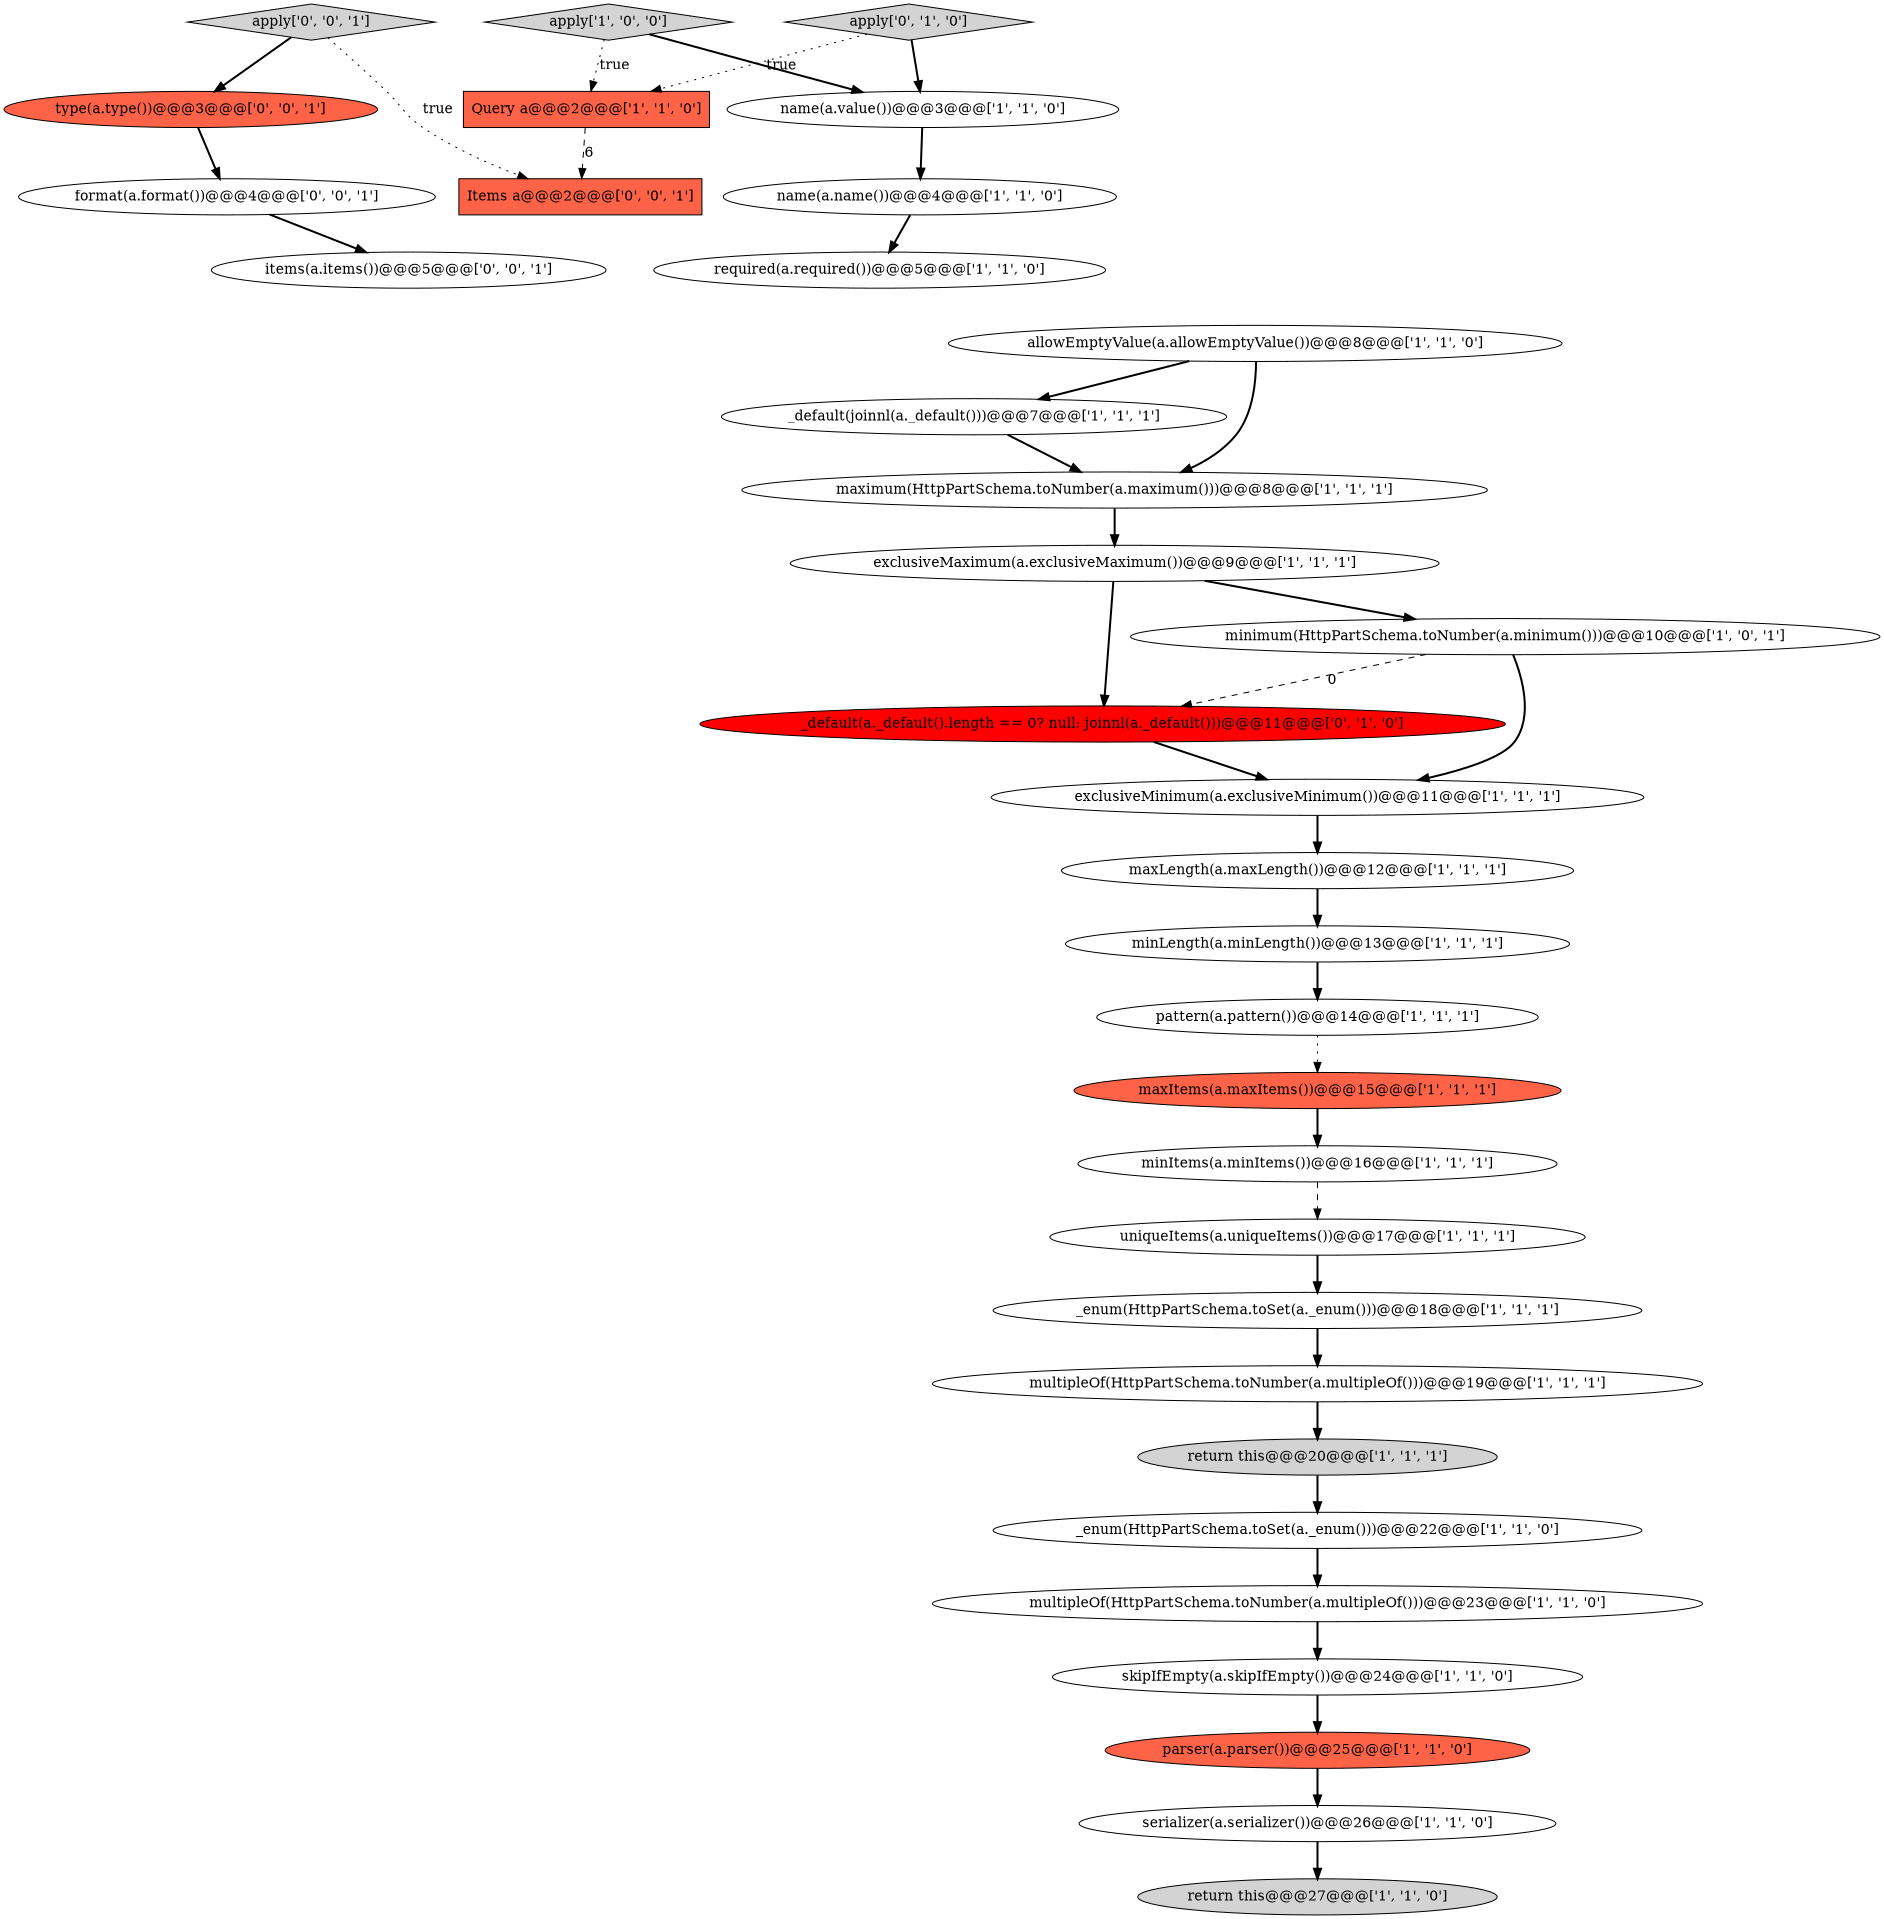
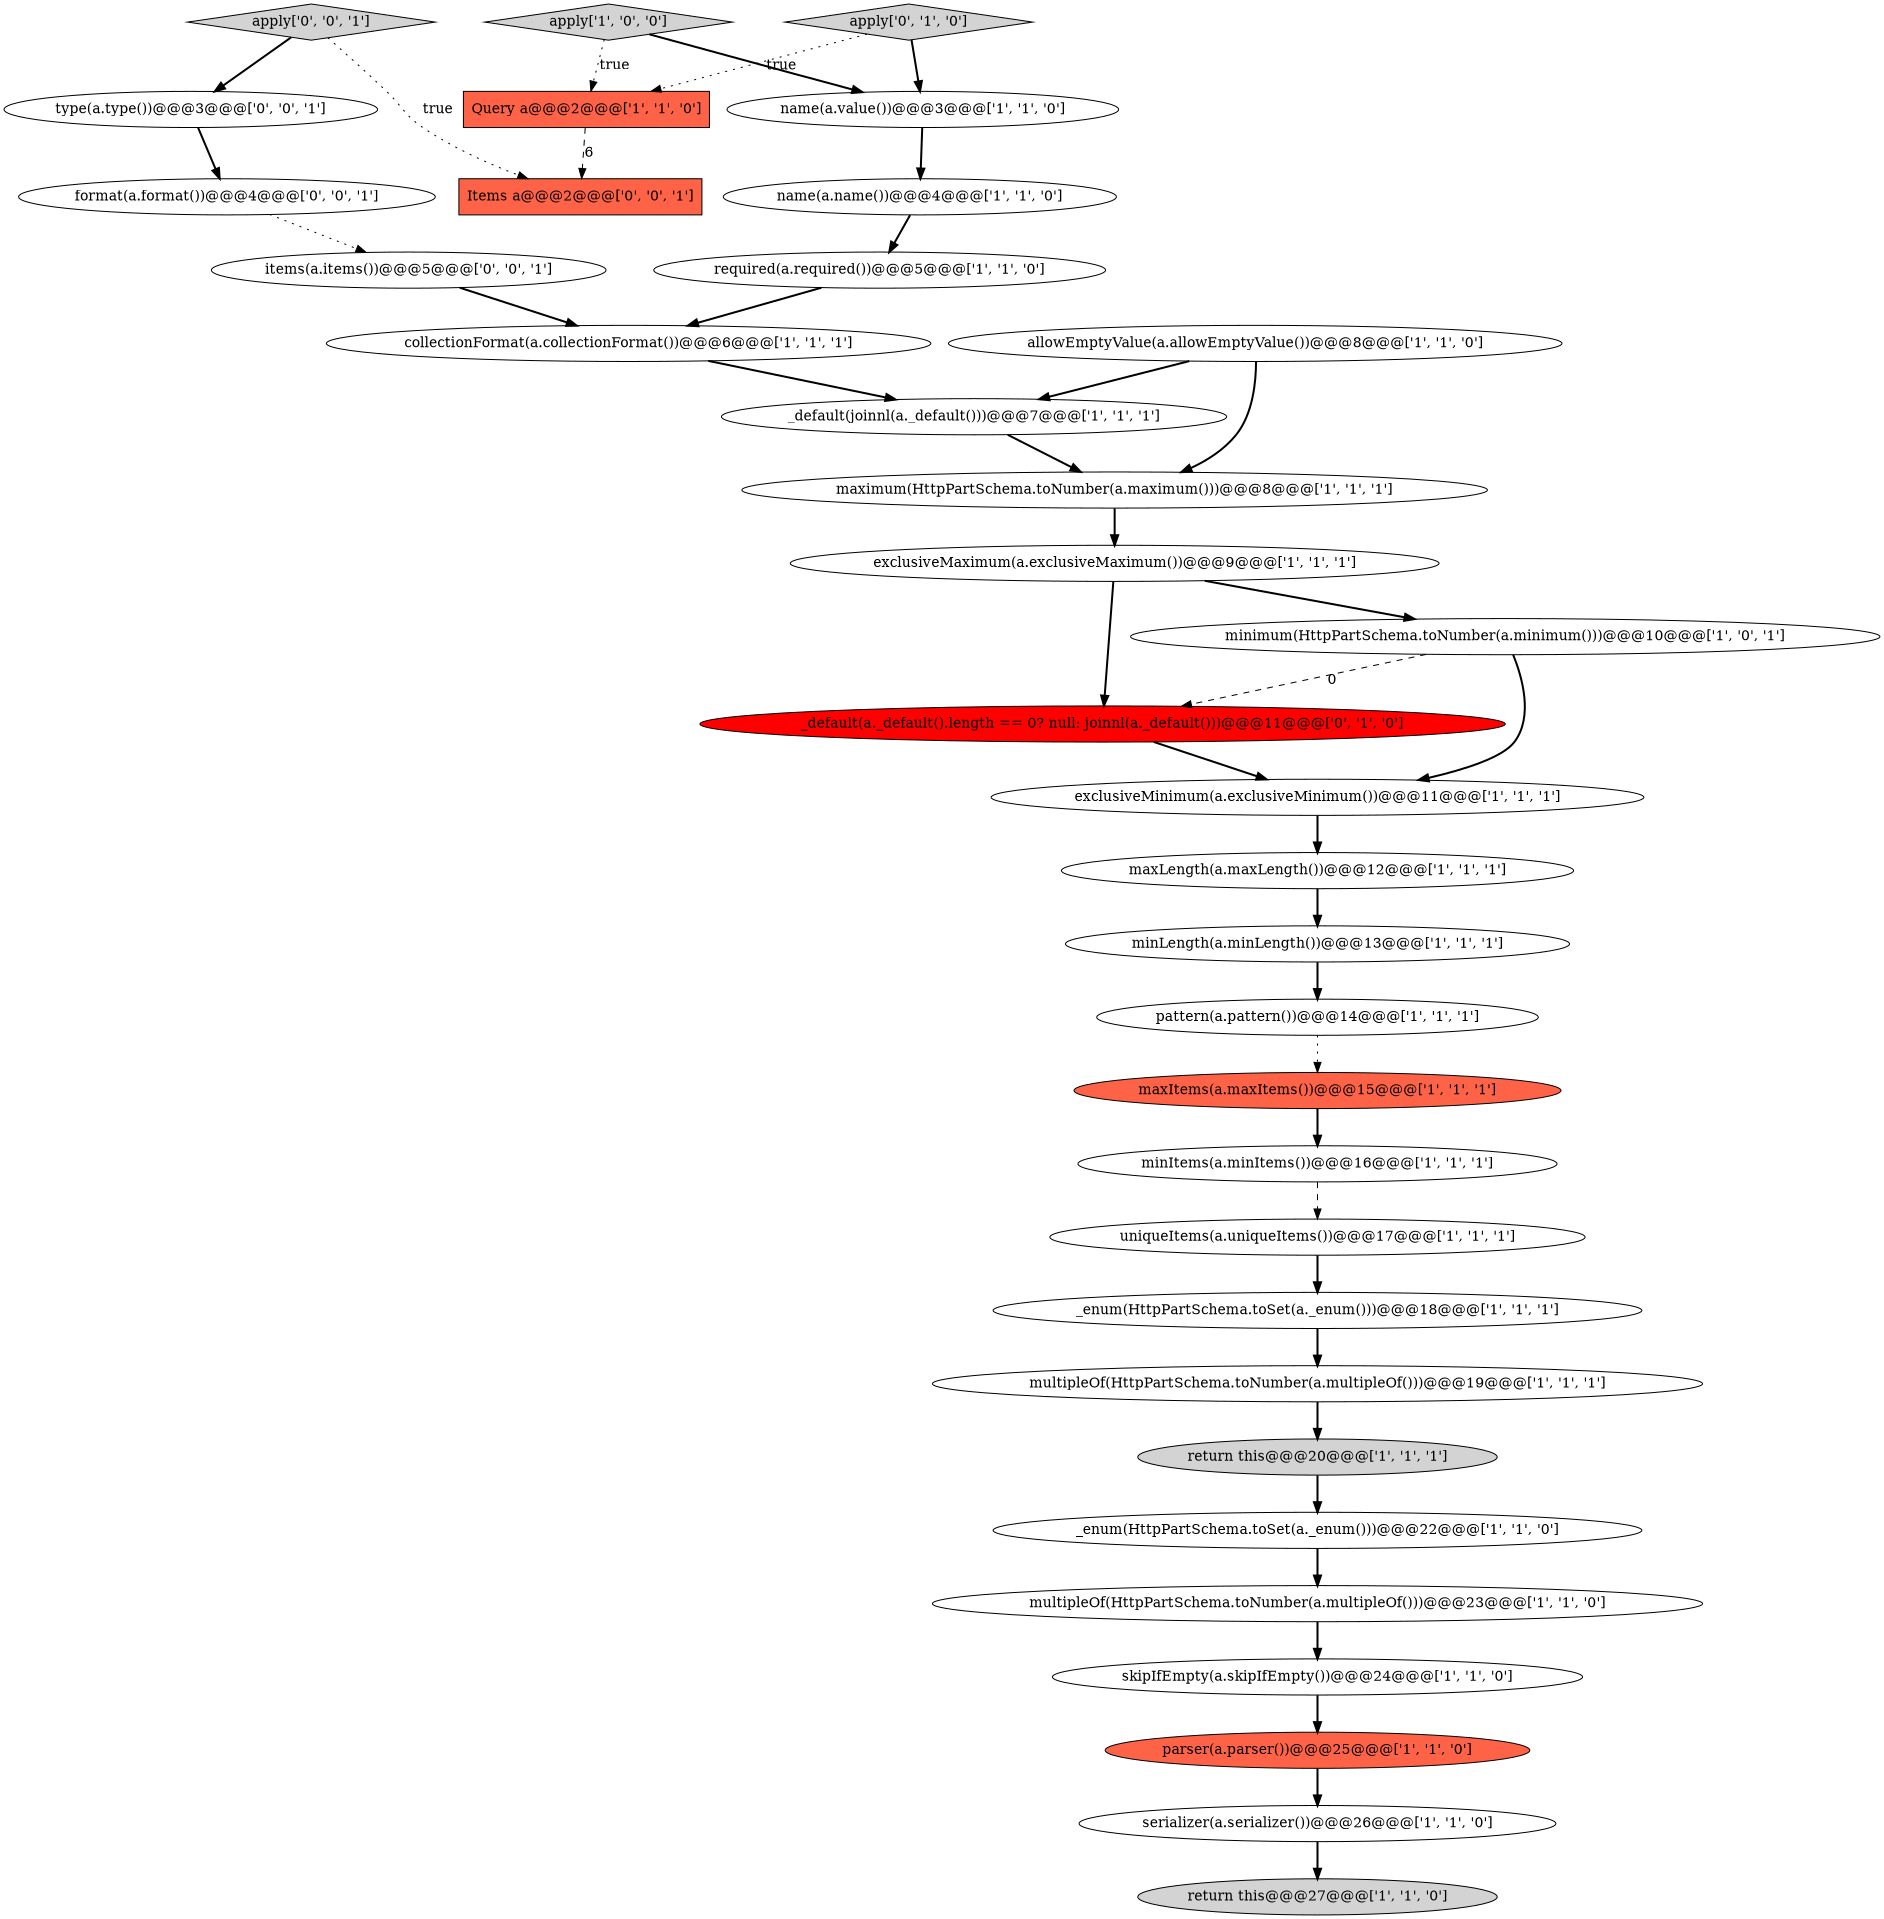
node "type(a.type())@@@3@@@['0', '0', '1']": fillcolor tomato -> white
edge "format(a.format())@@@4@@@['0', '0', '1']" -> "items(a.items())@@@5@@@['0', '0', '1']": style bold -> dotted
node "collectionFormat(a.collectionFormat())@@@6@@@['1', '1', '1']": added
